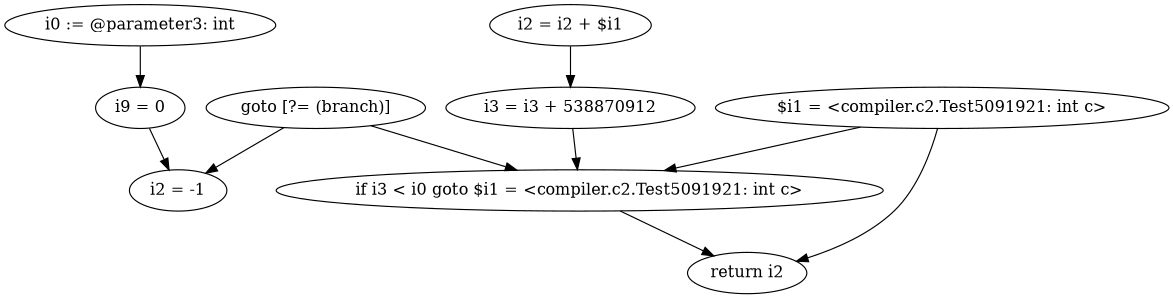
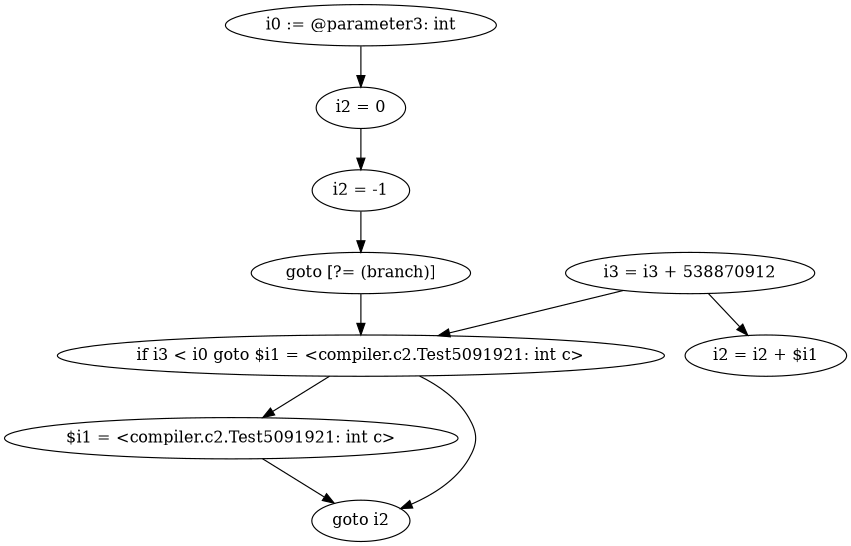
edge "i2 = i2 + $i1" -> "i3 = i3 + 538870912": reversed
node "i9 = 0": label "i9 = 0" -> "i2 = 0"
edge "goto [?= (branch)]" -> "i2 = -1": reversed
edge "$i1 = <compiler.c2.Test5091921: int c>" -> "if i3 < i0 goto $i1 = <compiler.c2.Test5091921: int c>": reversed
node "return i2": label "return i2" -> "goto i2"
